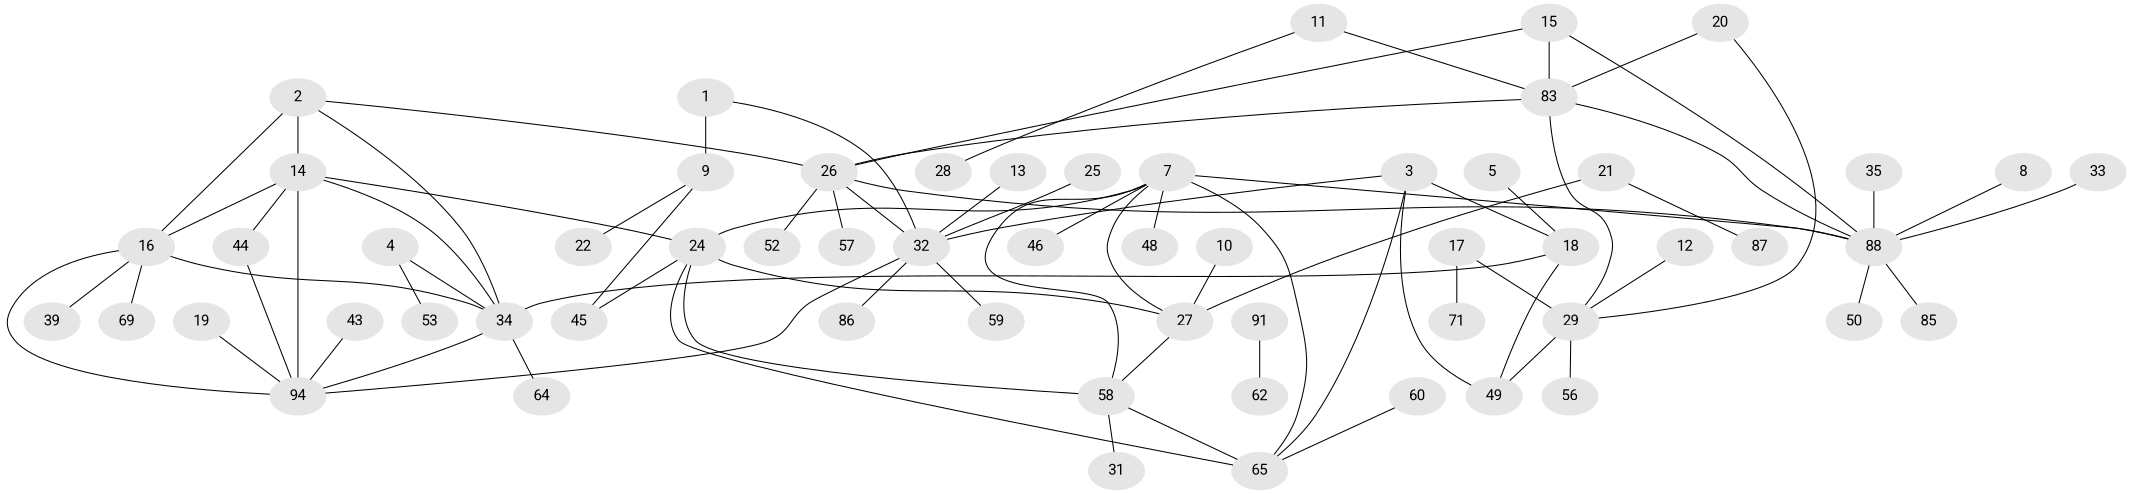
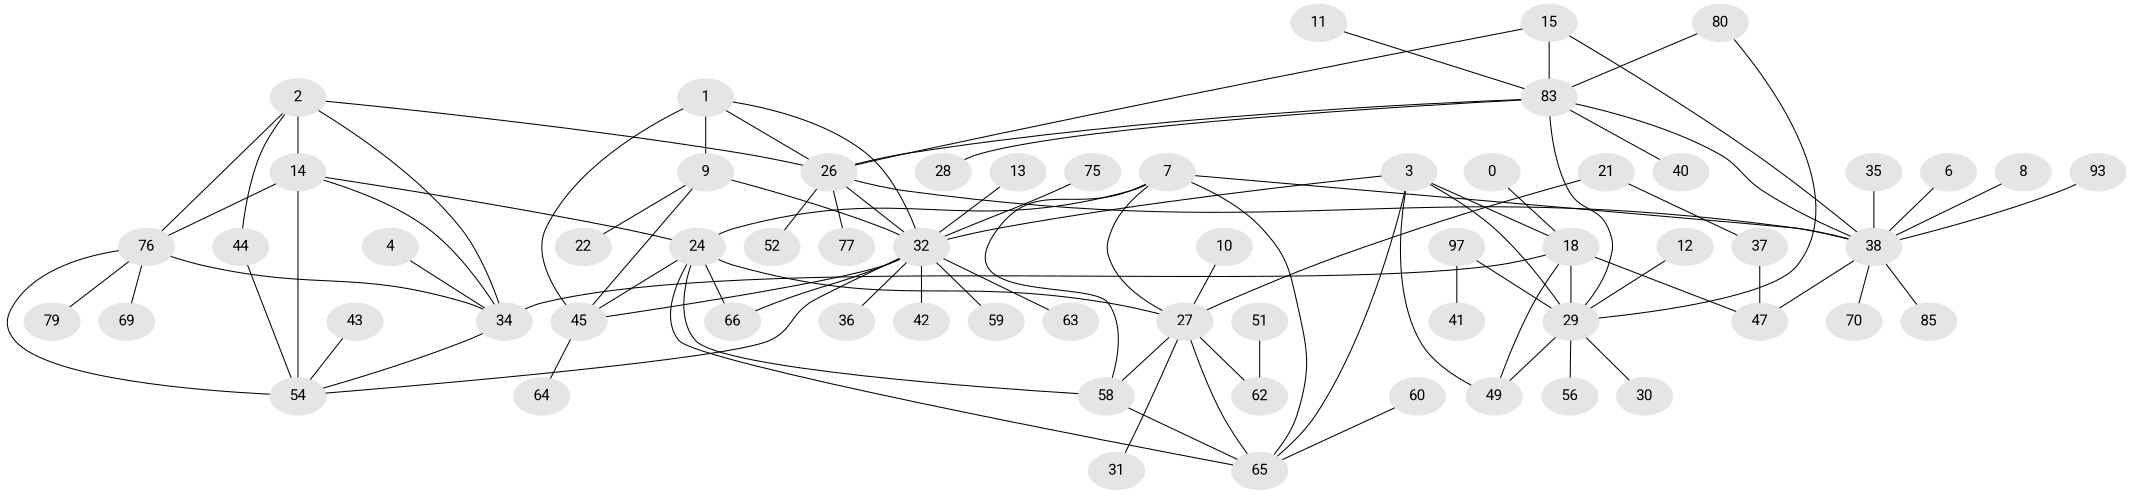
node "20": label "20" -> "80"
edge "11" -- "28": now "83" -- "28"
edge "1" -- "26": added
node "25": label "25" -> "75"
node "5": label "5" -> "0"
node "40": added
node "6": added
node "33": label "33" -> "93"
edge "1" -- "45": added
edge "9" -- "32": added
edge "14" -- "44": now "2" -- "44"
edge "3" -- "29": added
node "16": label "16" -> "76"
node "57": label "57" -> "77"
node "46": removed
node "48": removed
node "17": label "17" -> "97"
node "87": label "87" -> "37"
node "88": label "88" -> "38"
edge "18" -- "29": added
edge "32" -- "45": added
node "39": label "39" -> "79"
node "19": removed
node "53": removed
node "66": added
node "86": label "86" -> "36"
node "42": added
node "63": added
node "91": label "91" -> "51"
node "71": label "71" -> "41"
node "47": added
node "50": label "50" -> "70"
edge "34" -- "64": now "45" -- "64"
edge "27" -- "62": added
node "94": label "94" -> "54"
node "30": added
edge "27" -- "65": added
edge "58" -- "31": now "27" -- "31"
